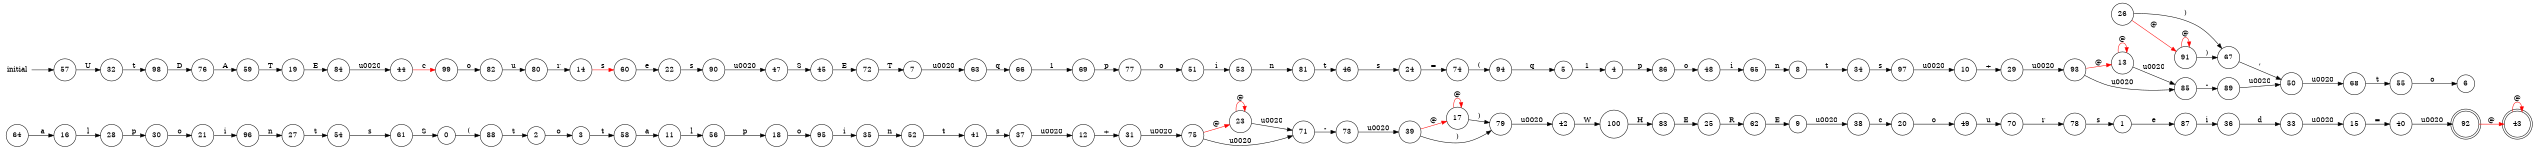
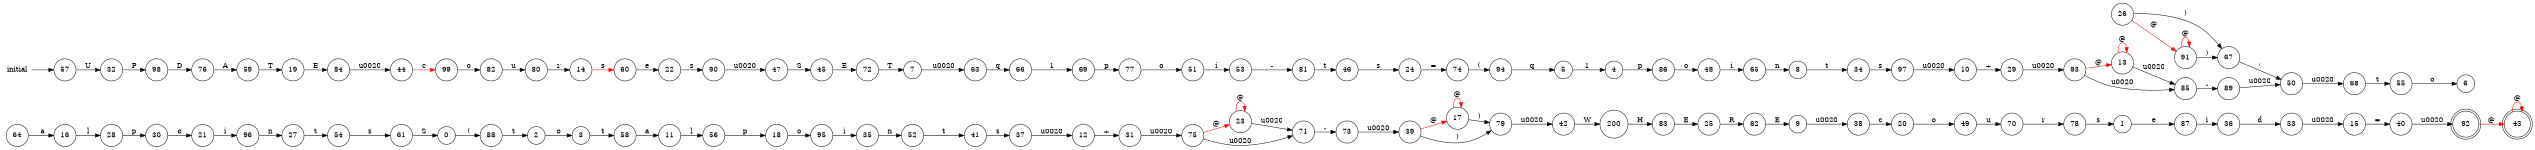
edge "32" -> "98": label "t" -> "P"
edge "53" -> "81": label "n" -> "-"
node "100": label "100" -> "200"
